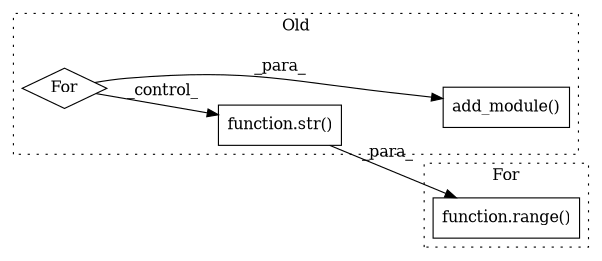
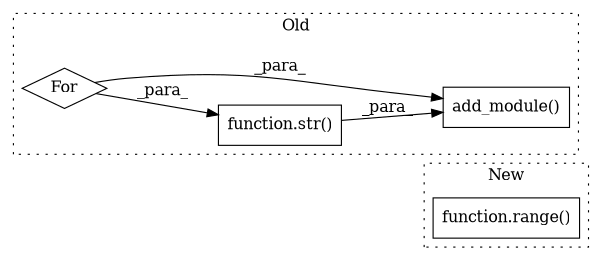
edge "For" -> "function.str()": label "_control_" -> "_para_"
edge "function.str()" -> "function.range()": now "function.str()" -> "add_module()"
cluster "For": label "For" -> "New"
